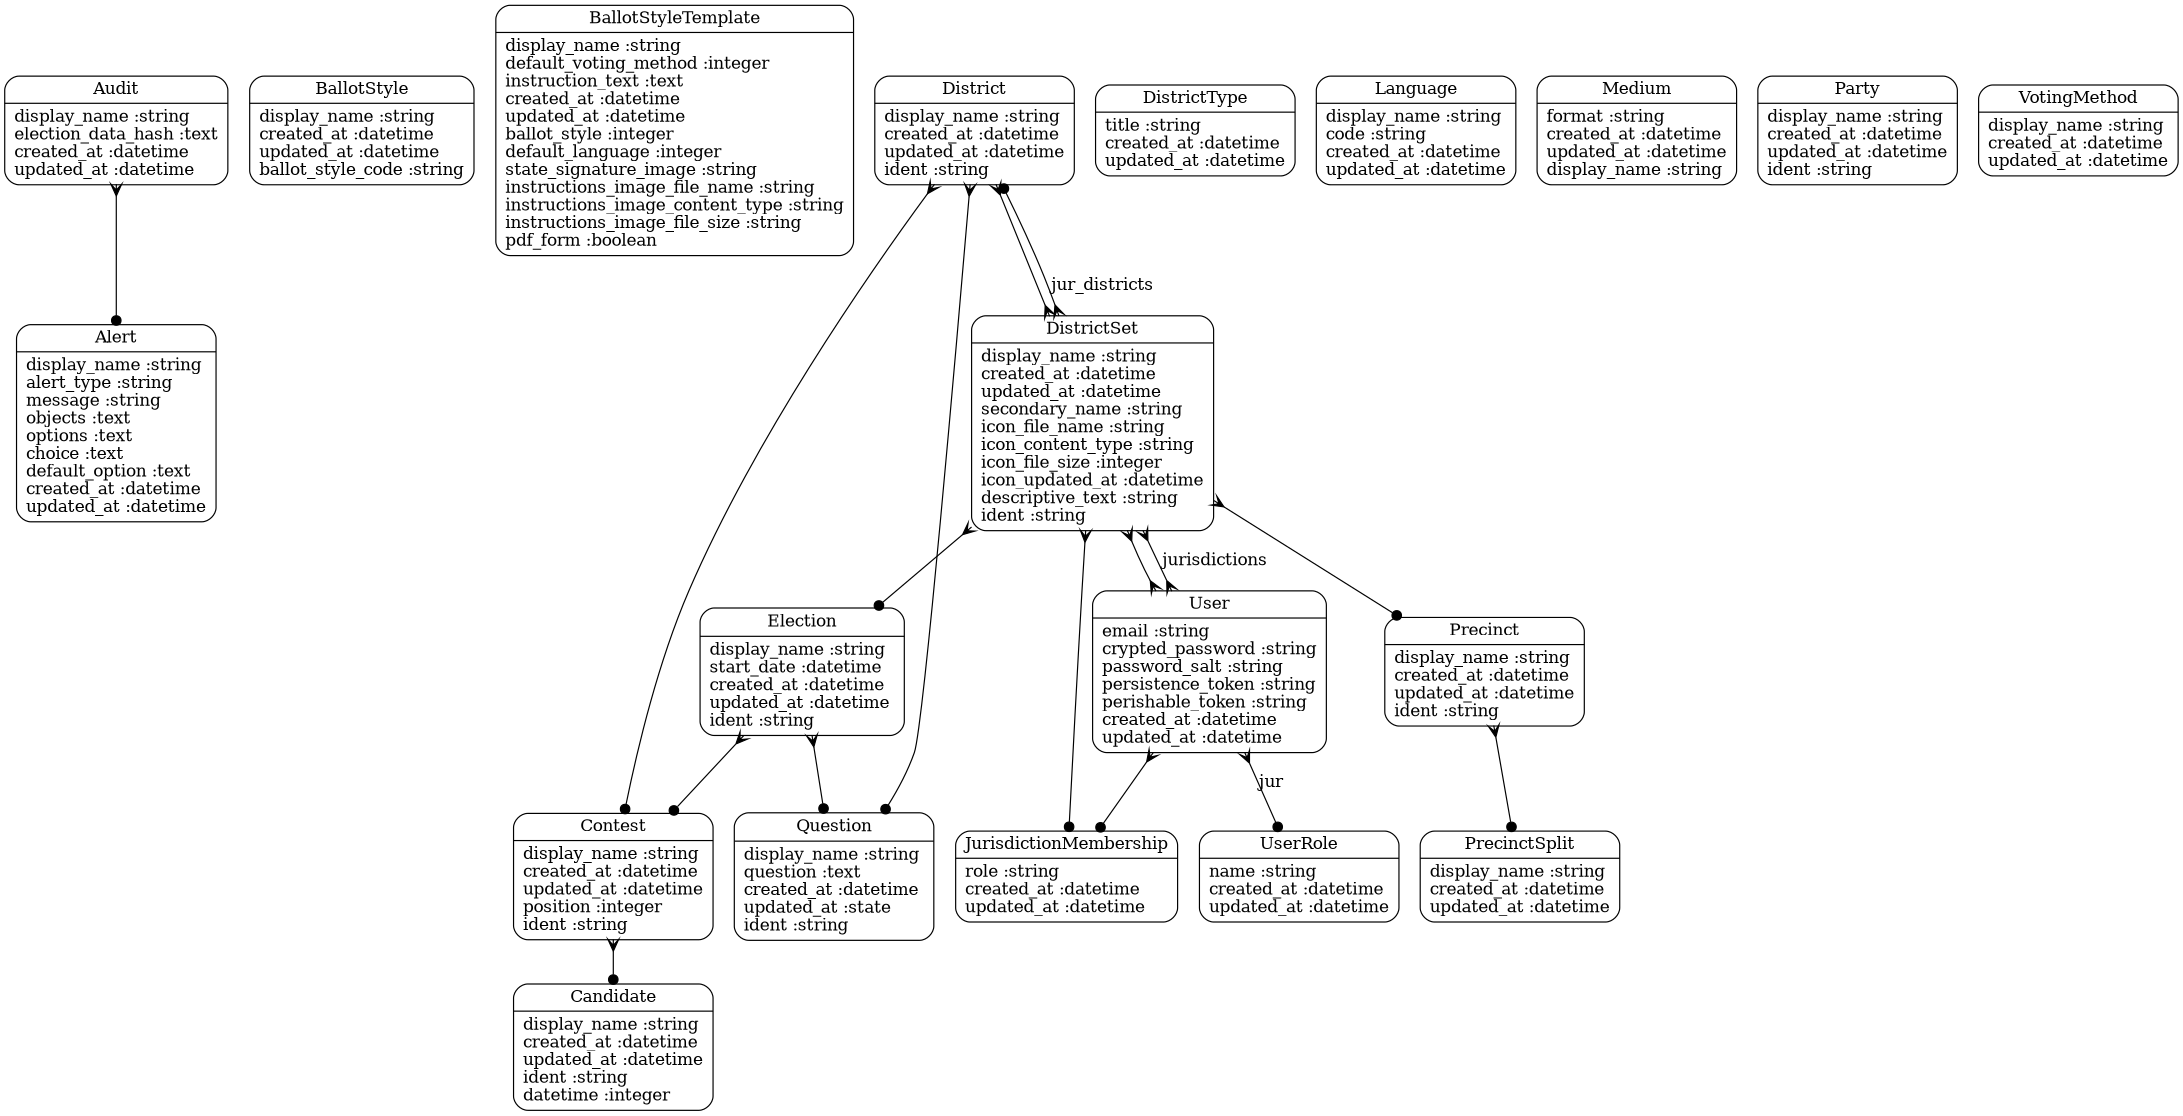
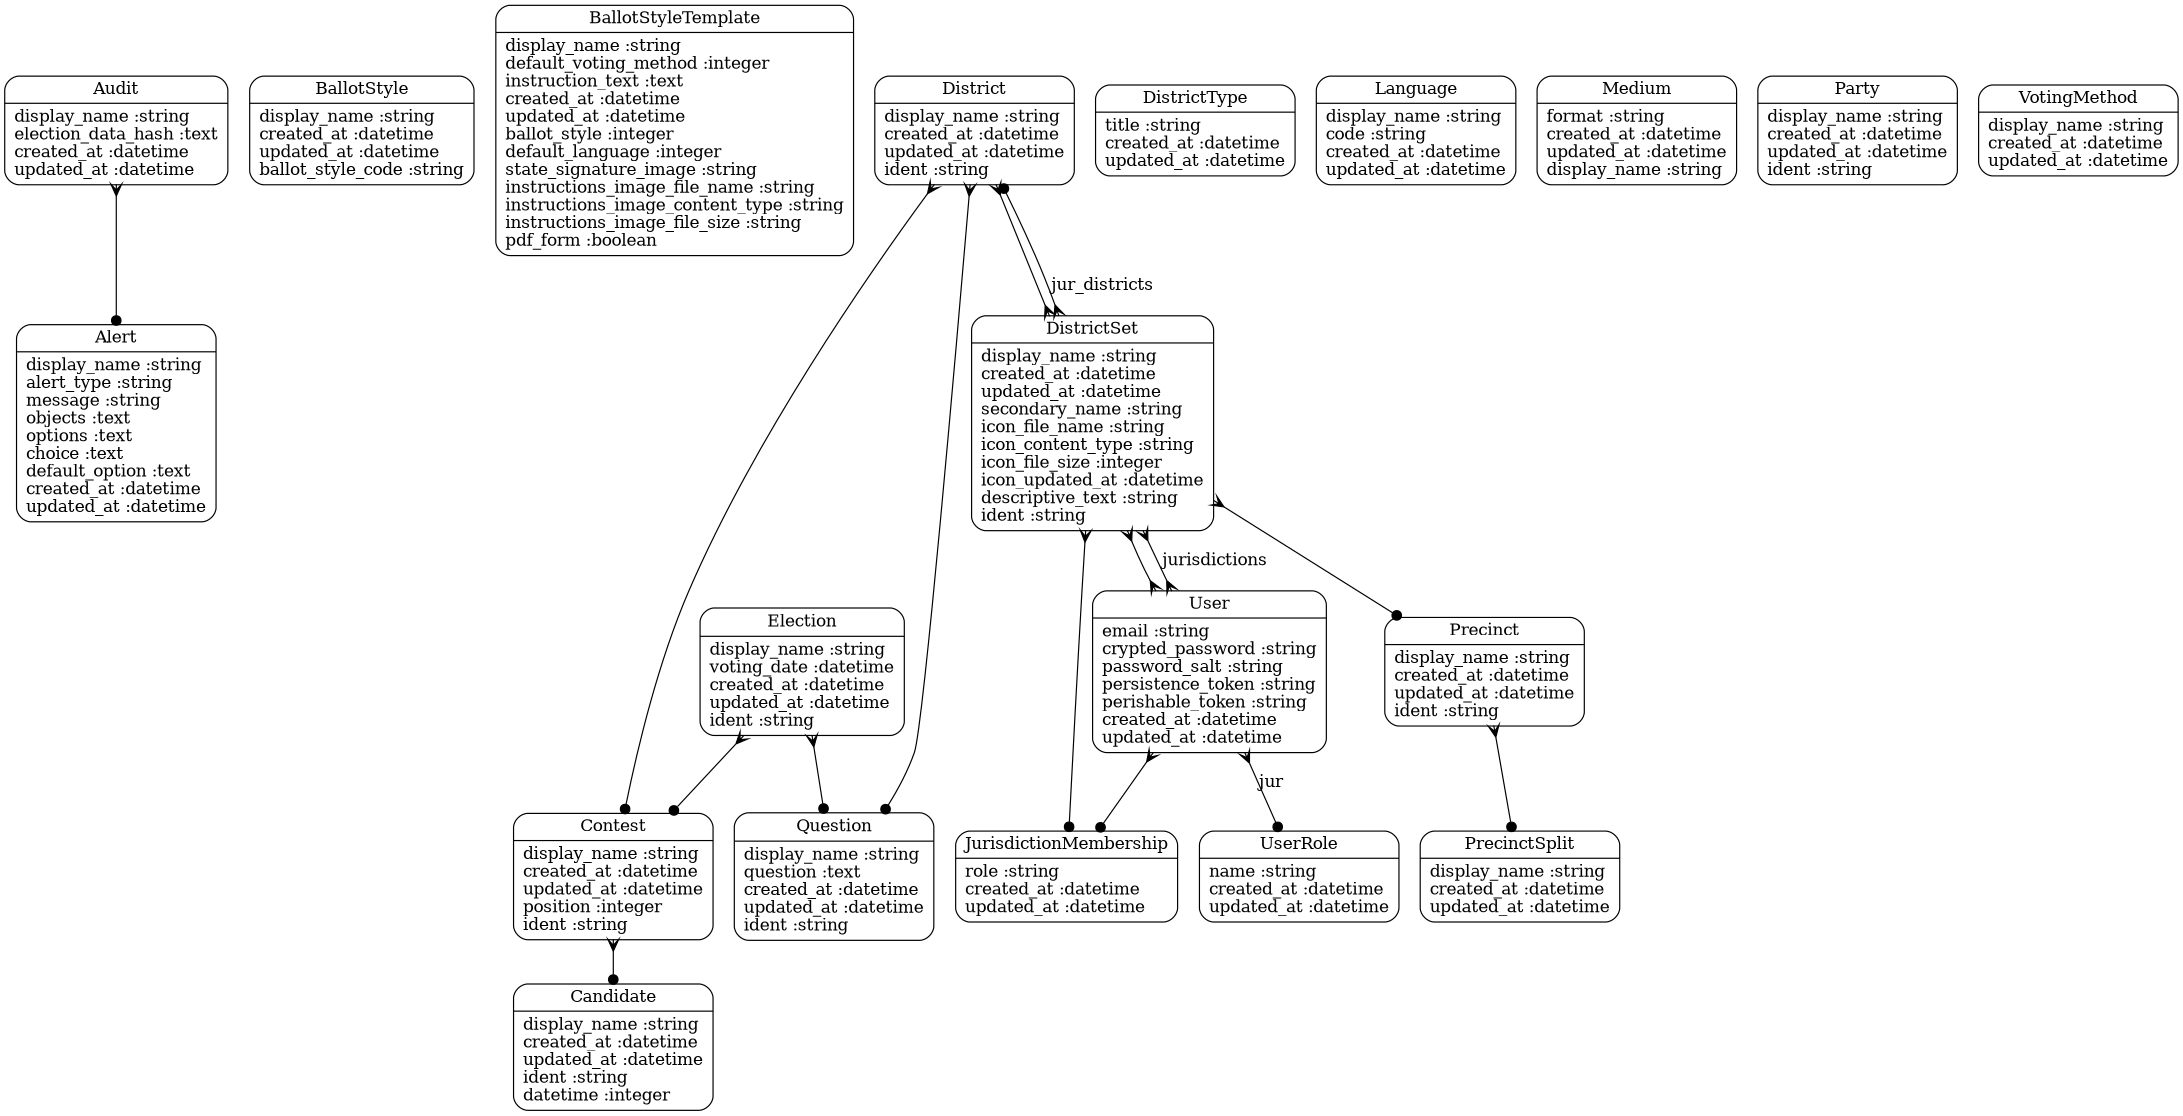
edge "DistrictSet" -- "Election": removed
node "Election": text "start_date :datetime" -> "voting_date :datetime"
node "Question": text "updated_at :state" -> "updated_at :datetime"
